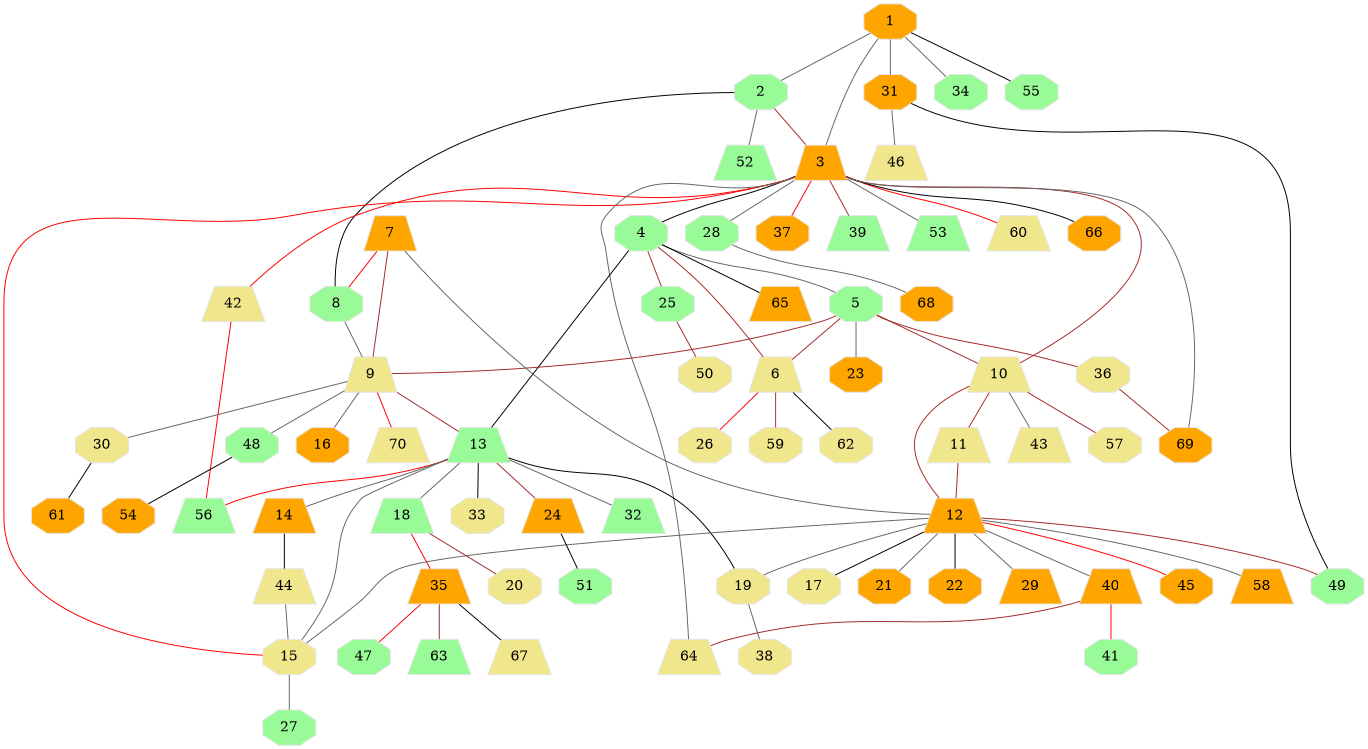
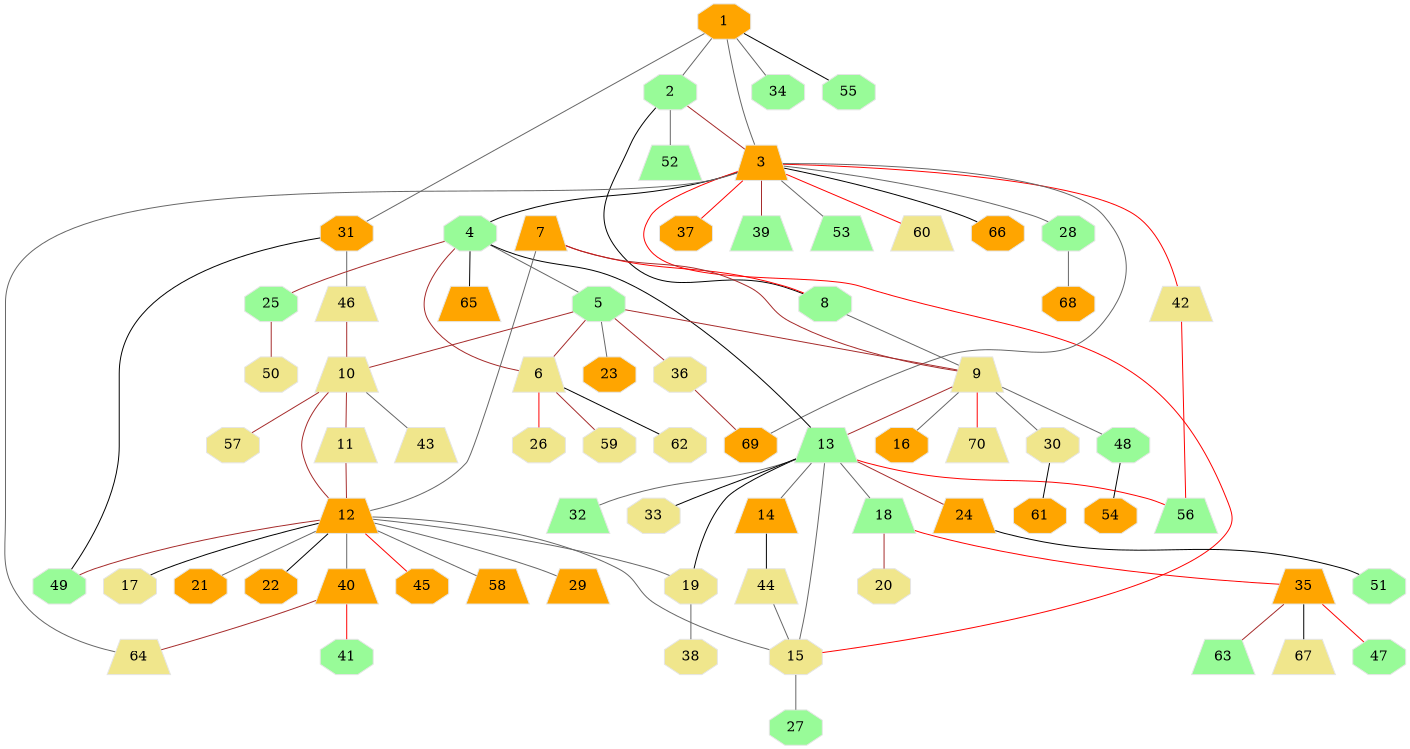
edge "3" -- "10": now "46" -- "10"
